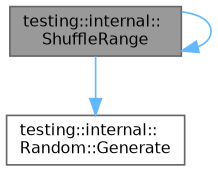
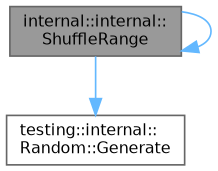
node "testing::internal:: ShuffleRange": label "testing::internal:: ShuffleRange" -> "internal::internal:: ShuffleRange"
